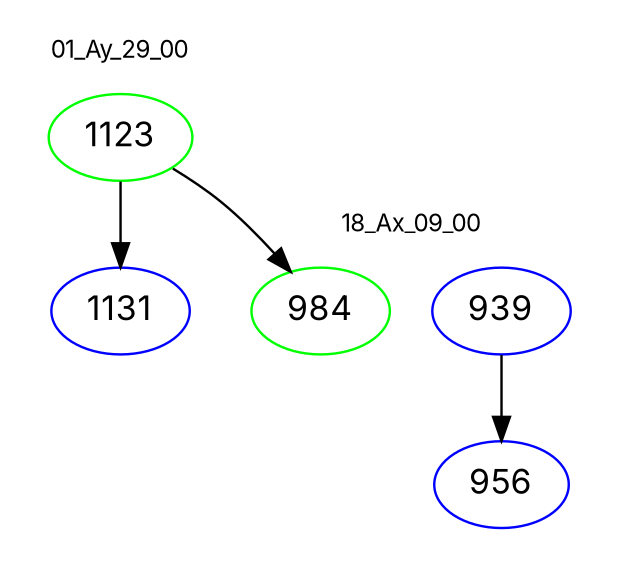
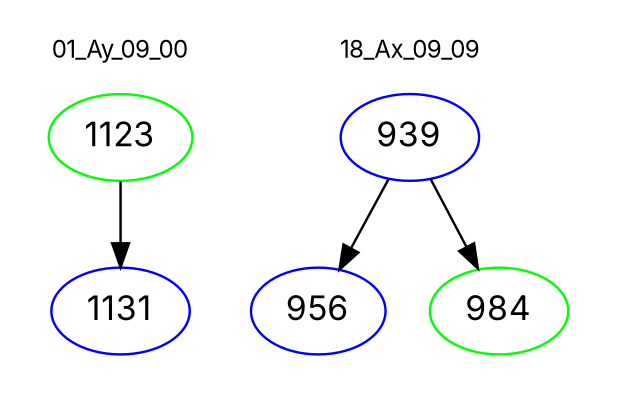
cluster "01_Ay_29_00": label "01_Ay_29_00" -> "01_Ay_09_00"
edge "1123" -> "984": now "939" -> "984"
cluster "18_Ax_09_00": label "18_Ax_09_00" -> "18_Ax_09_09"
